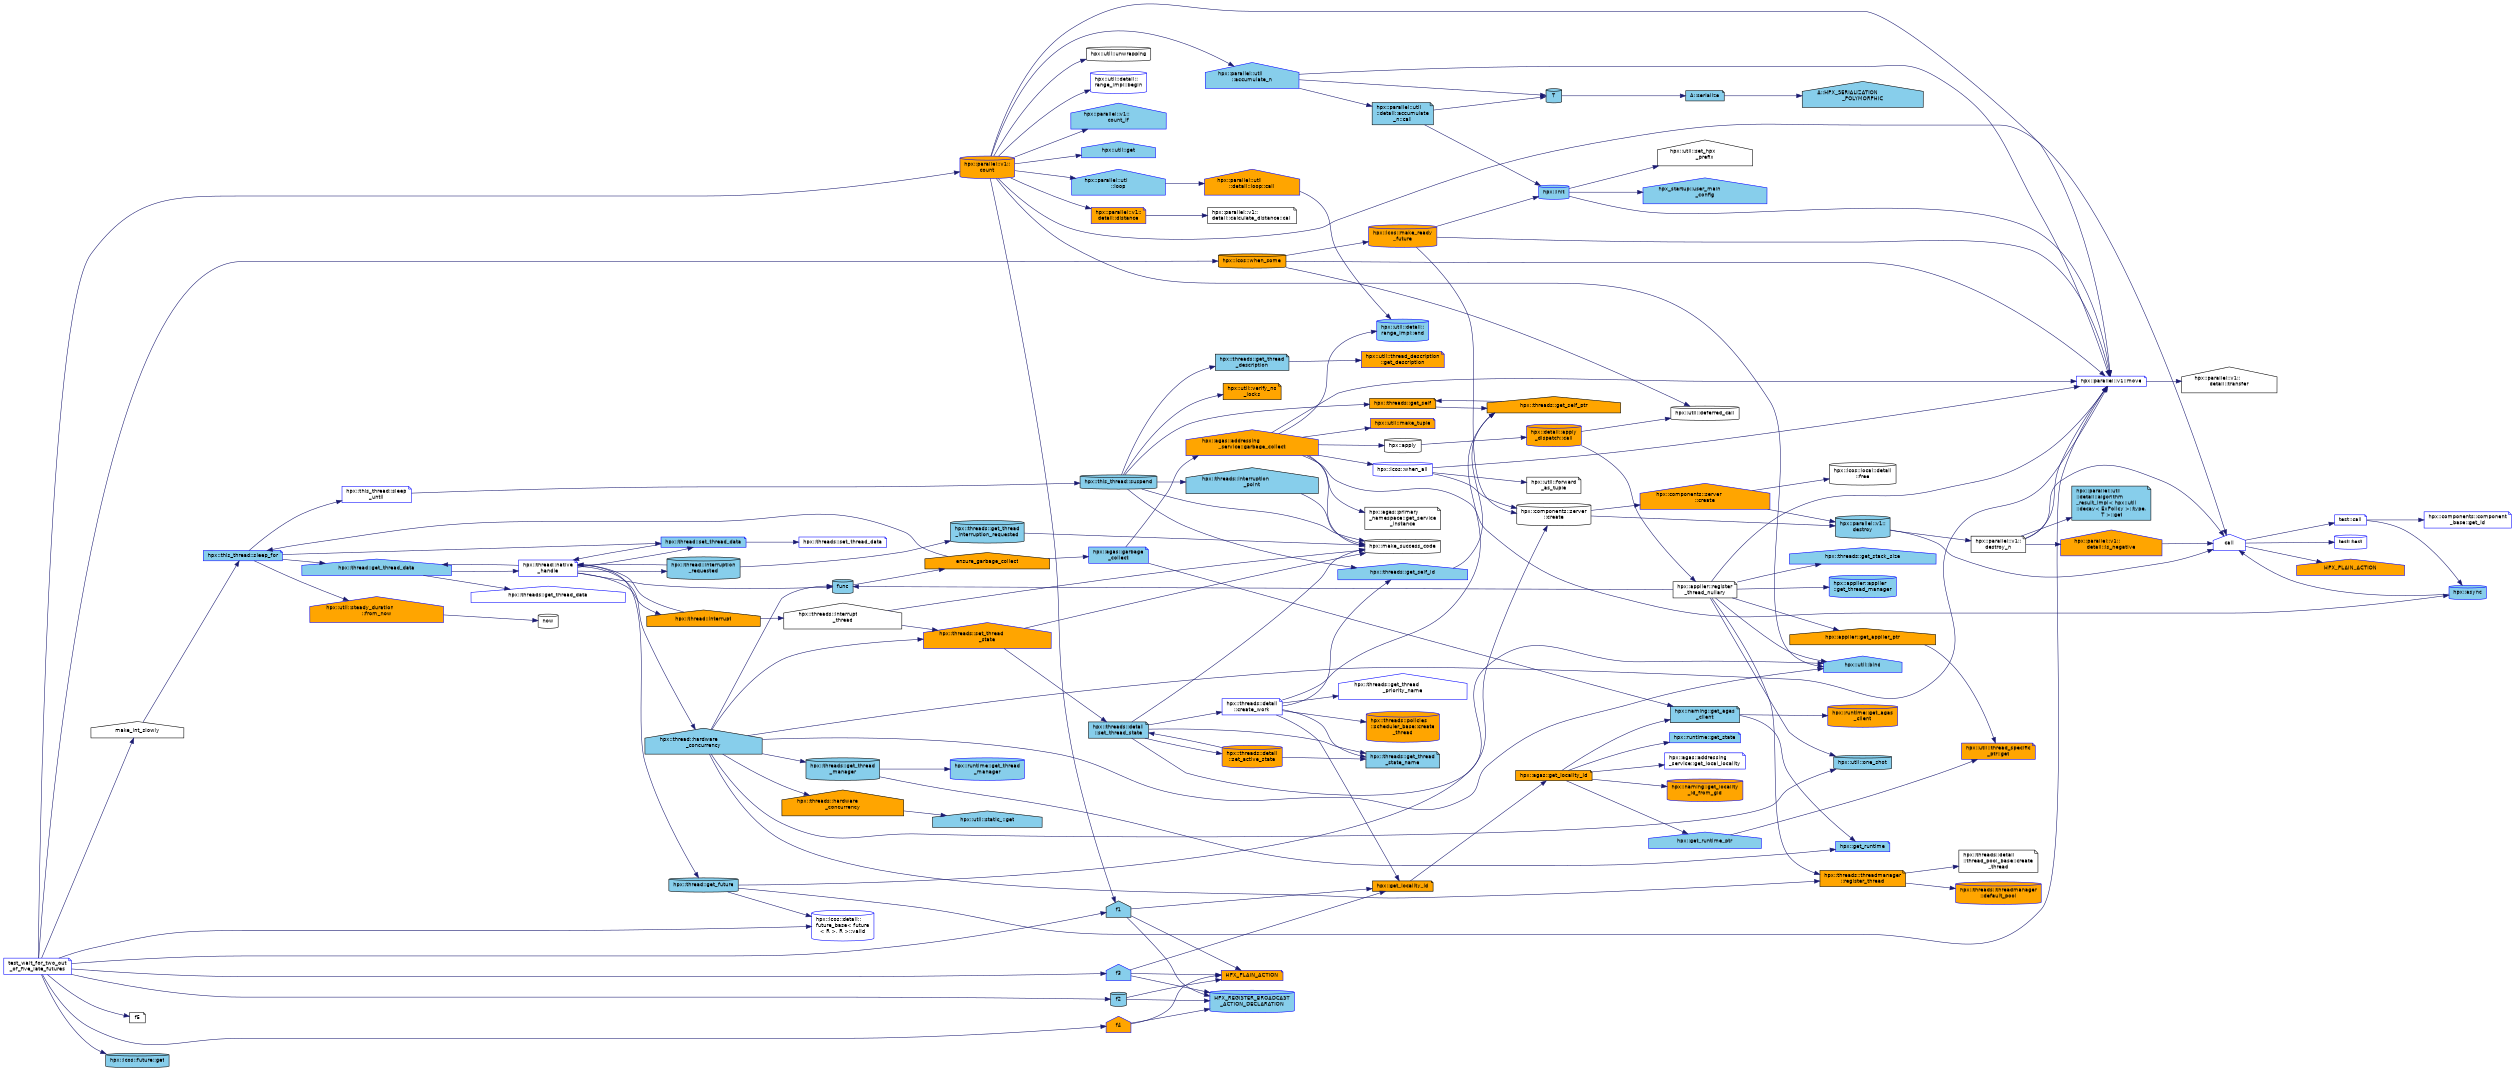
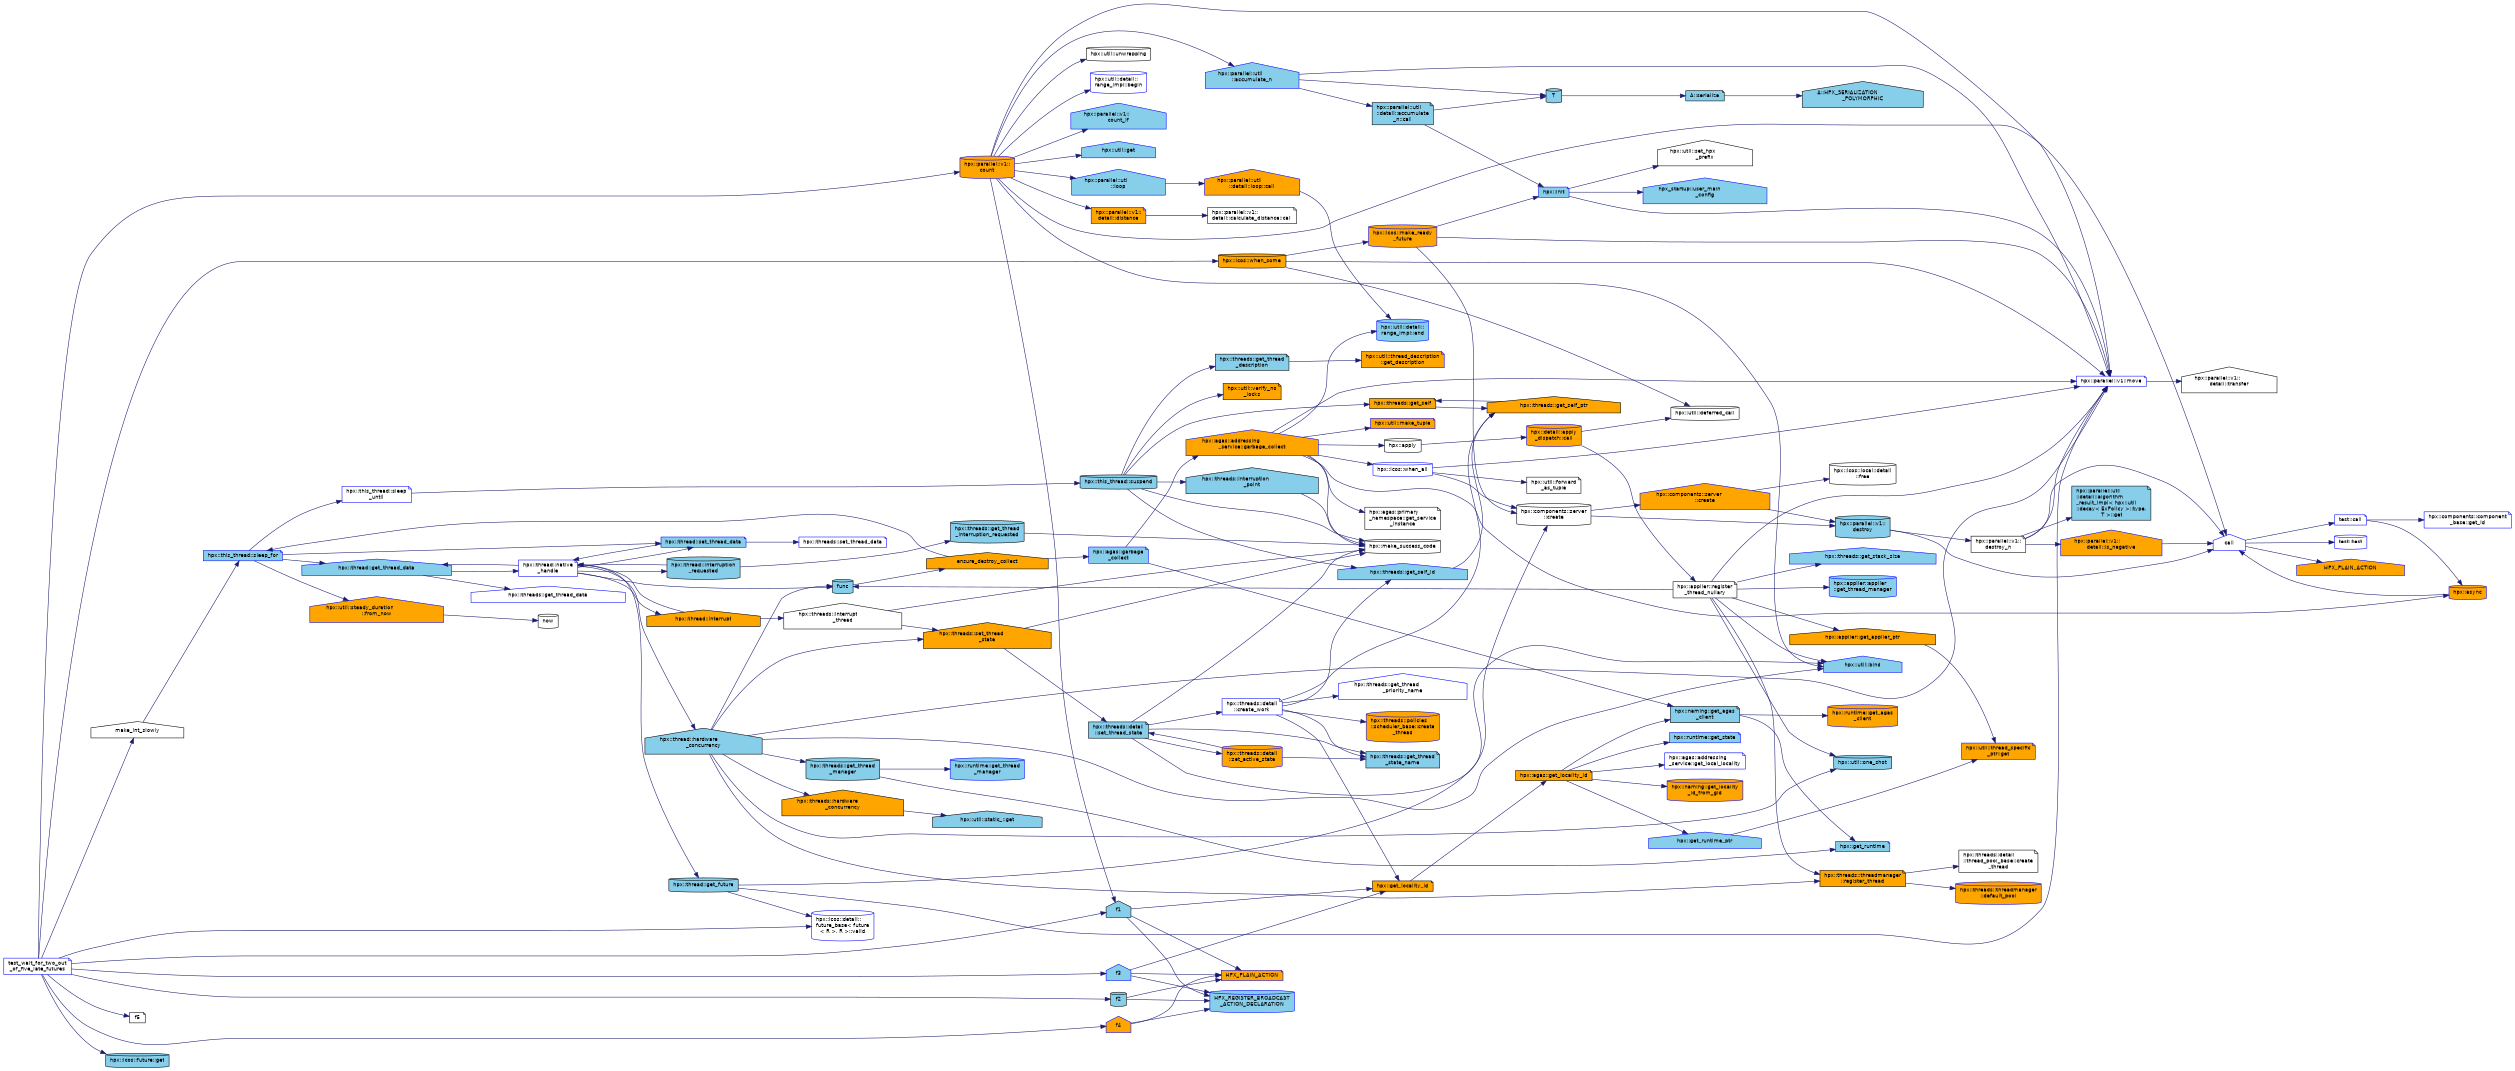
node "hpx::init": shape cylinder -> note
node "ensure_garbage_collect": label "ensure_garbage_collect" -> "ensure_destroy_collect"
node "hpx::async": fillcolor skyblue -> orange
node "hpx::threads::set_thread _state": color blue -> black
